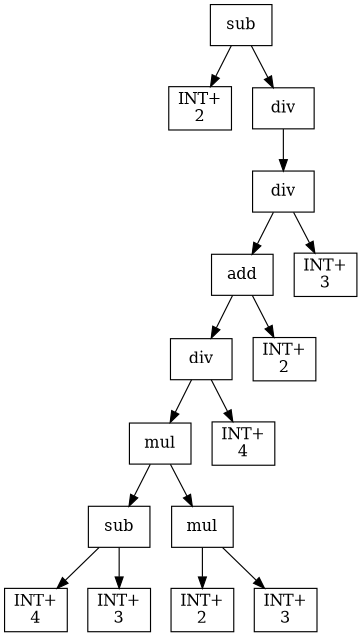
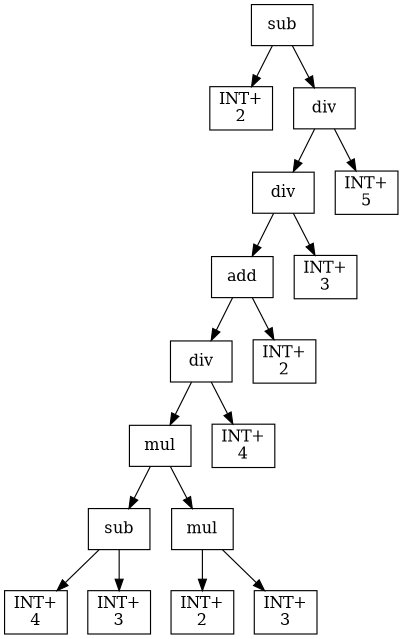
node "INT+ 5": added
